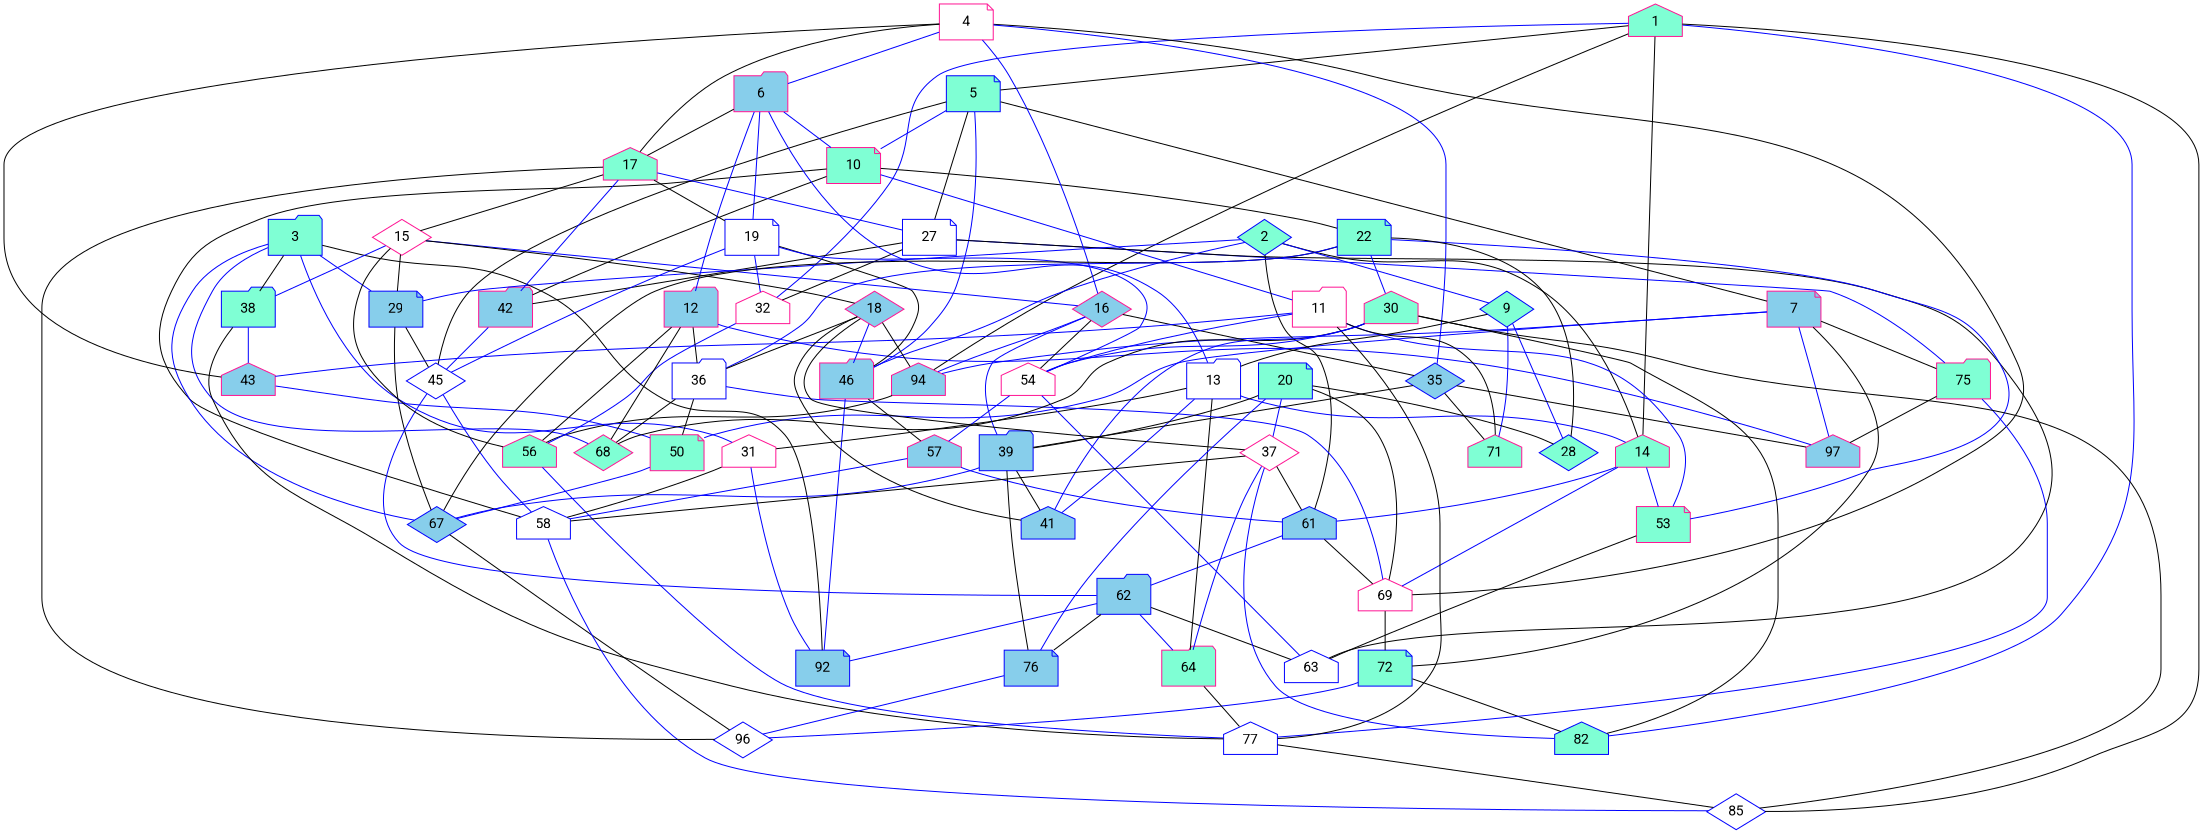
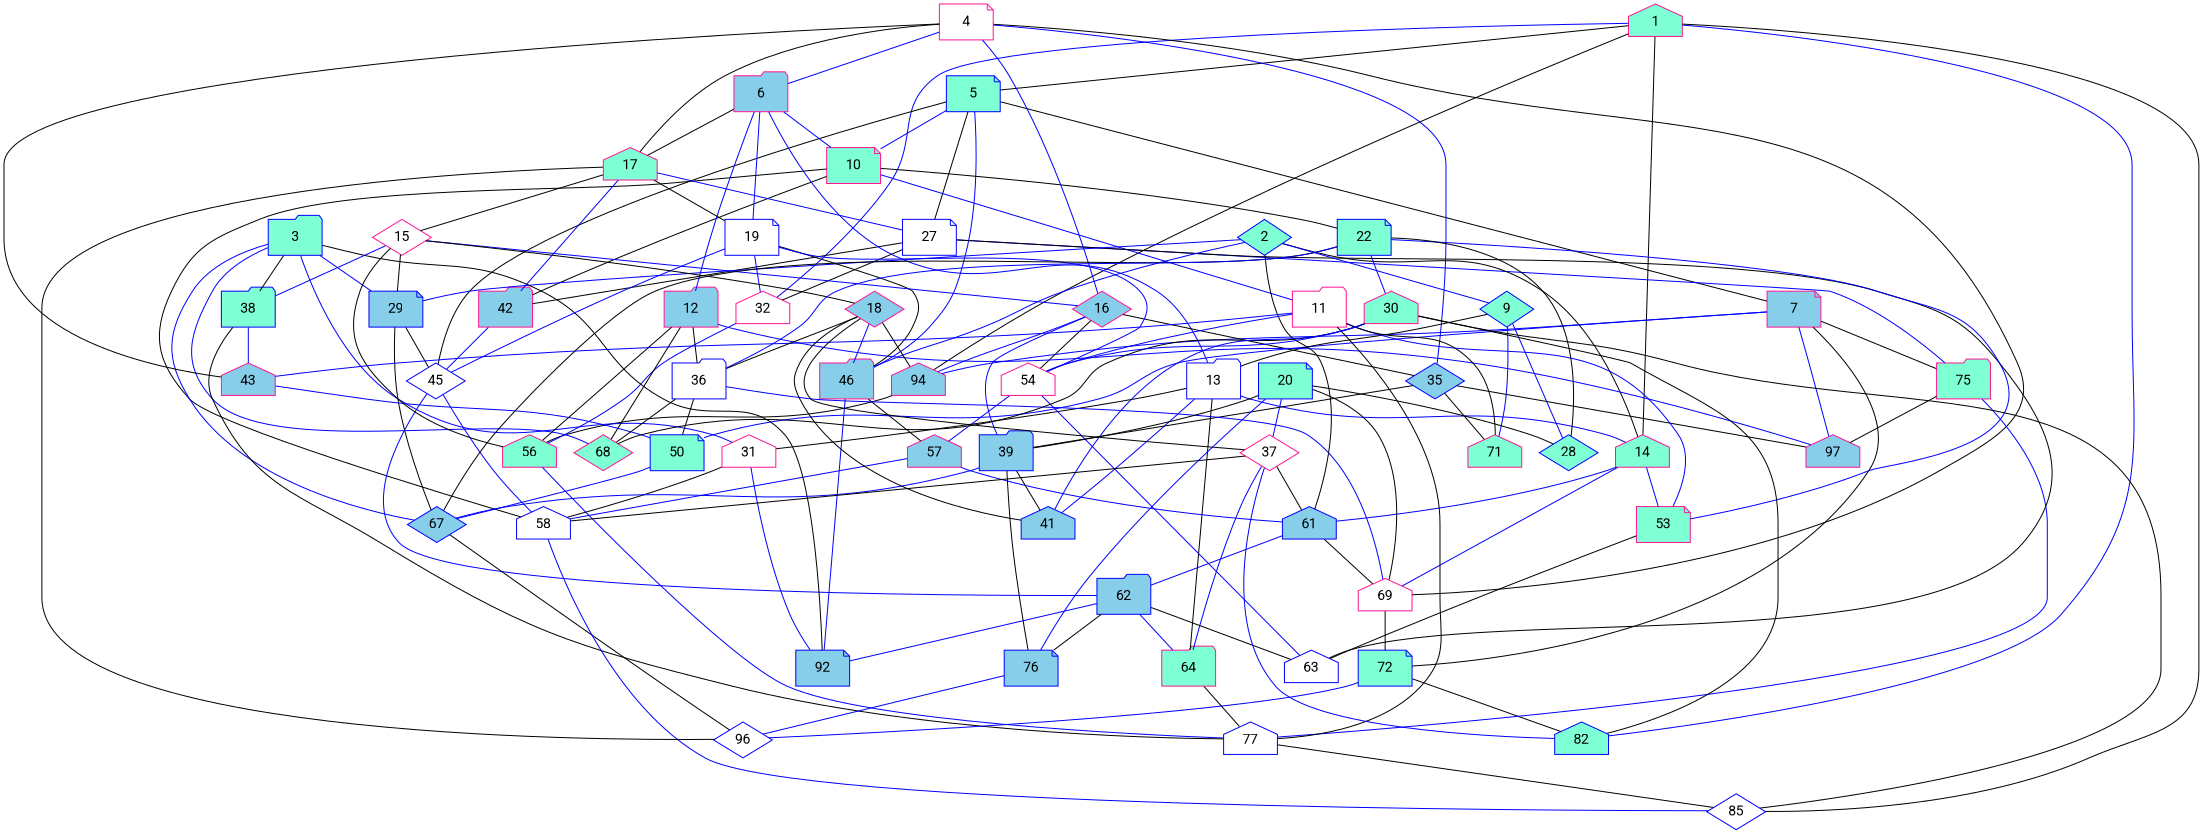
node "50": color deeppink -> blue
